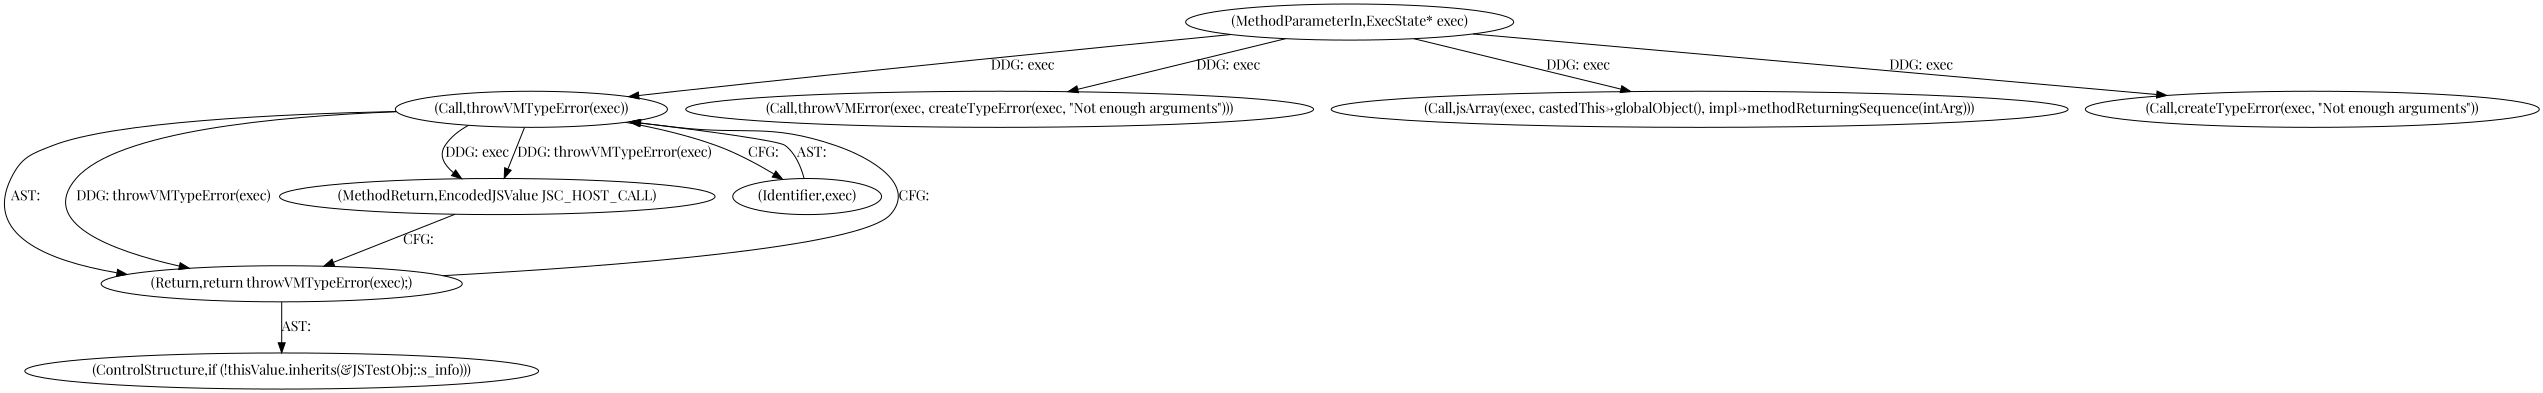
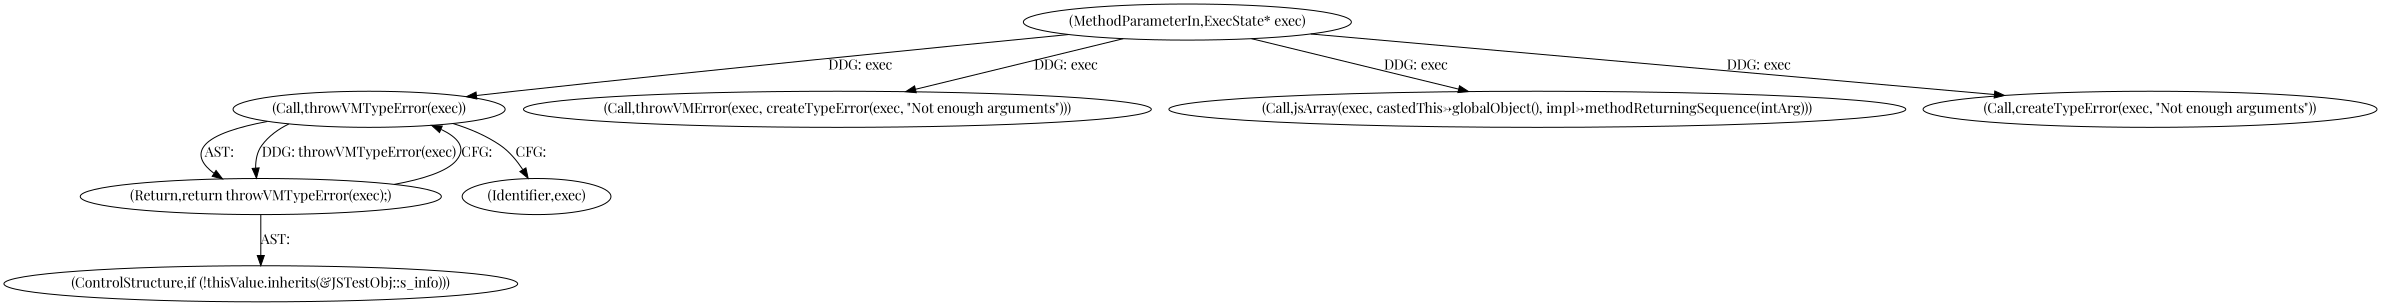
edge "(Identifier,exec)" -> "(Call,throwVMTypeError(exec))": removed, label "AST:"
node "(MethodReturn,EncodedJSValue JSC_HOST_CALL)": removed
